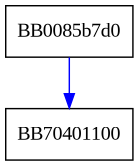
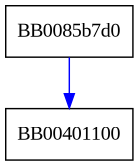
node "BB70401100": label "BB70401100" -> "BB00401100"
